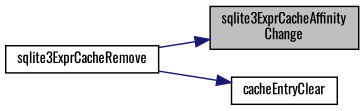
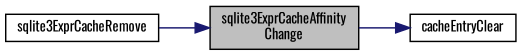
edge "sqlite3ExprCacheRemove" -> "cacheEntryClear": now "sqlite3ExprCacheAffinity Change" -> "cacheEntryClear"
